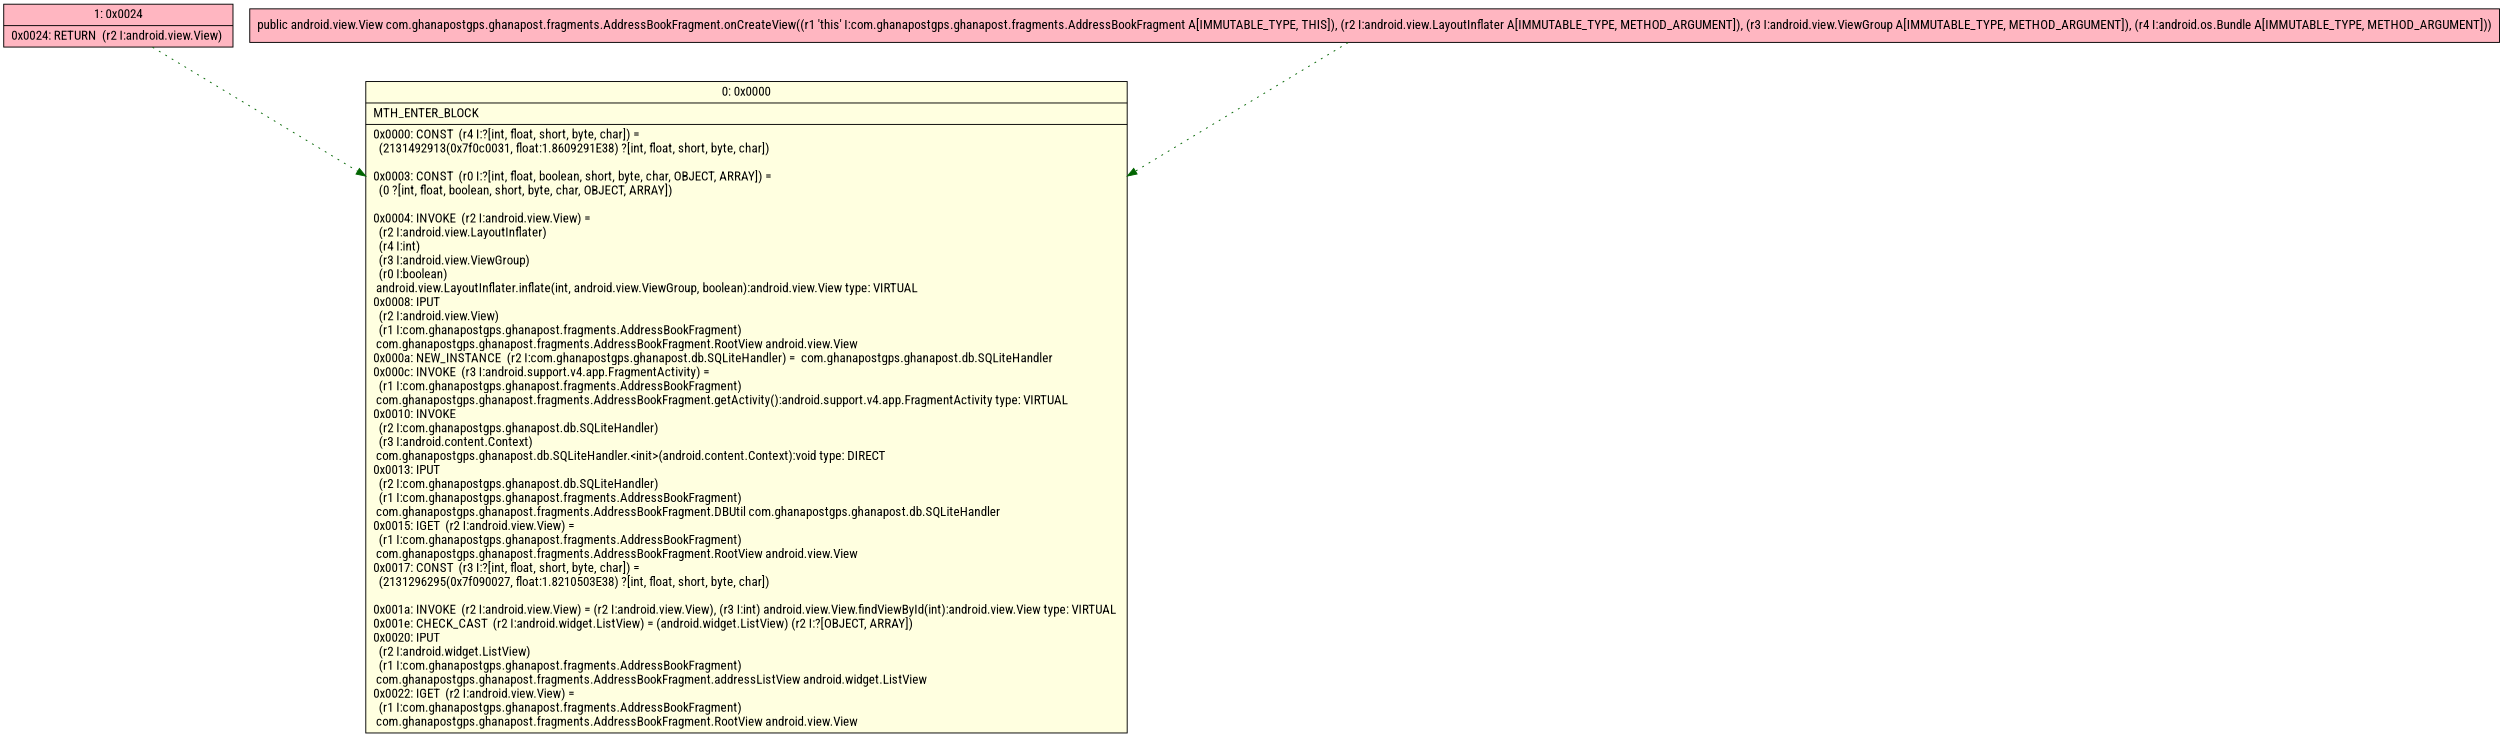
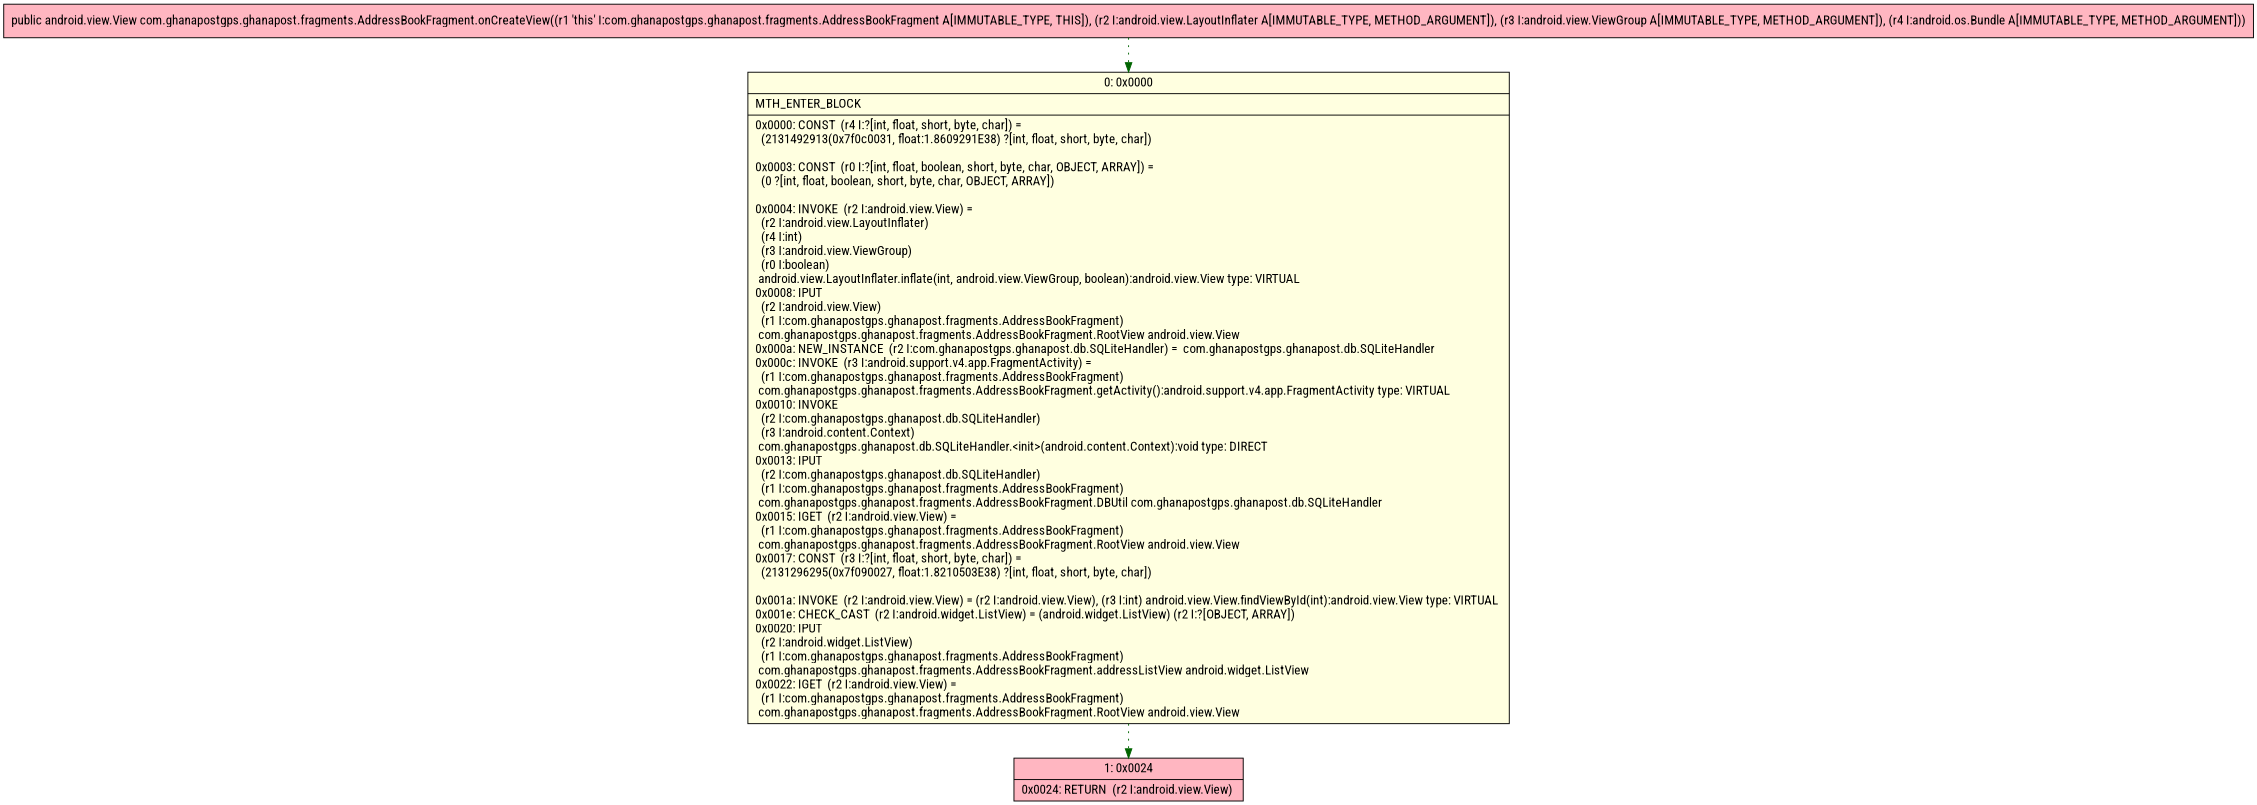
edge "1: 0x0024" -> "0: 0x0000": reversed
